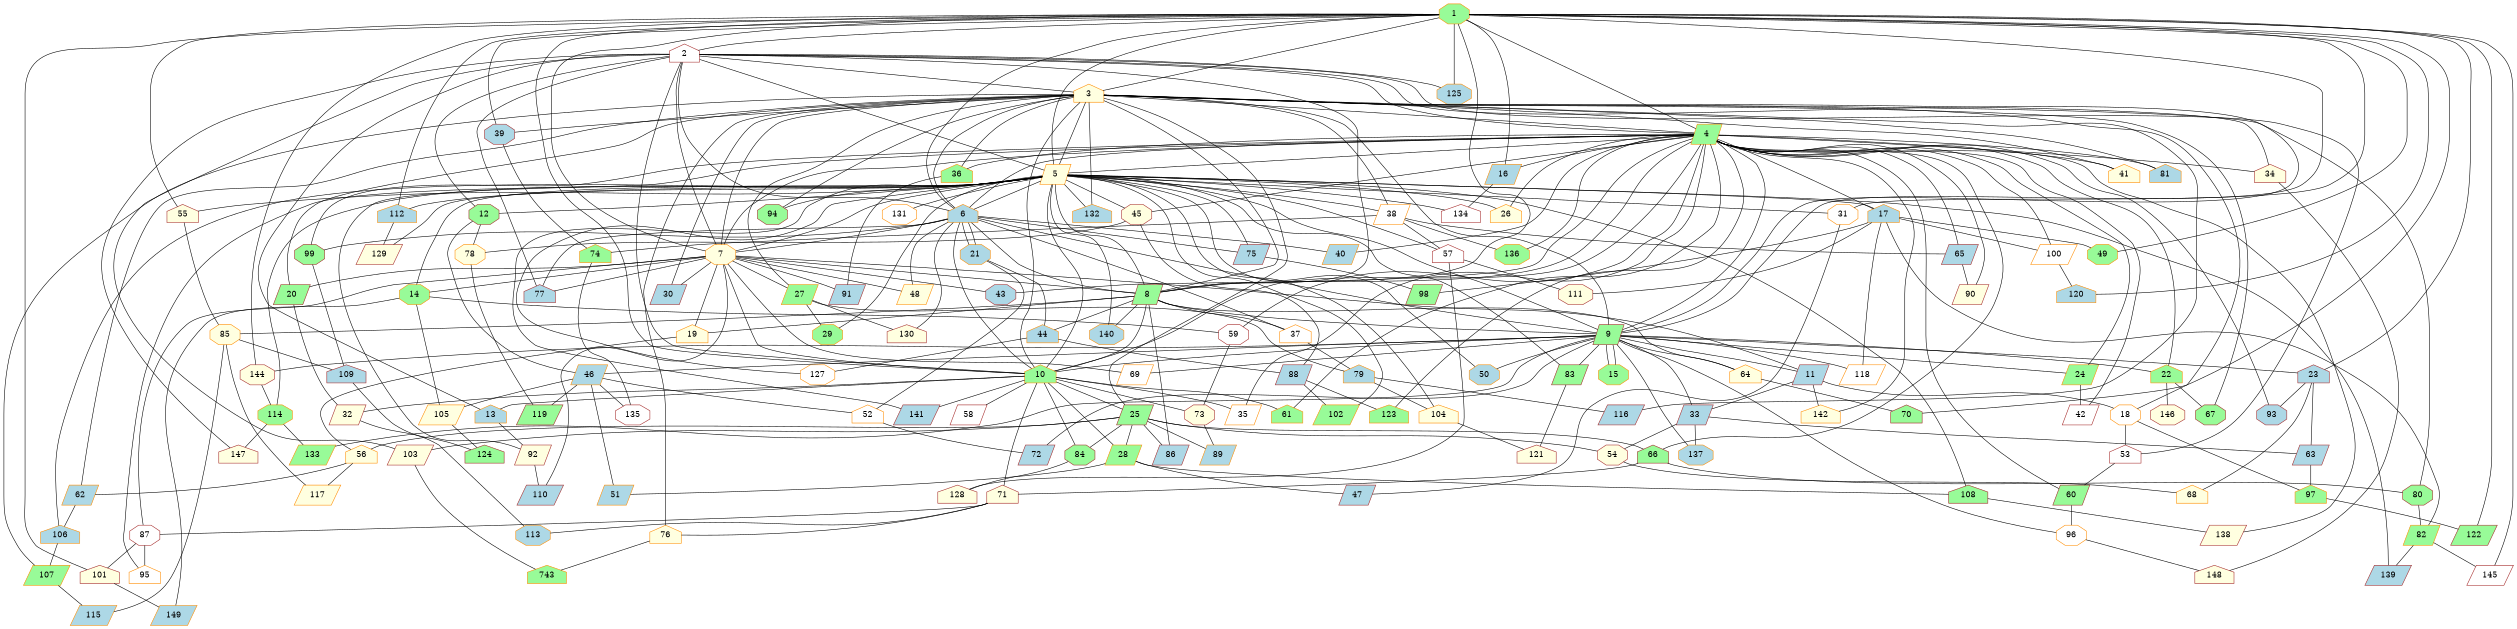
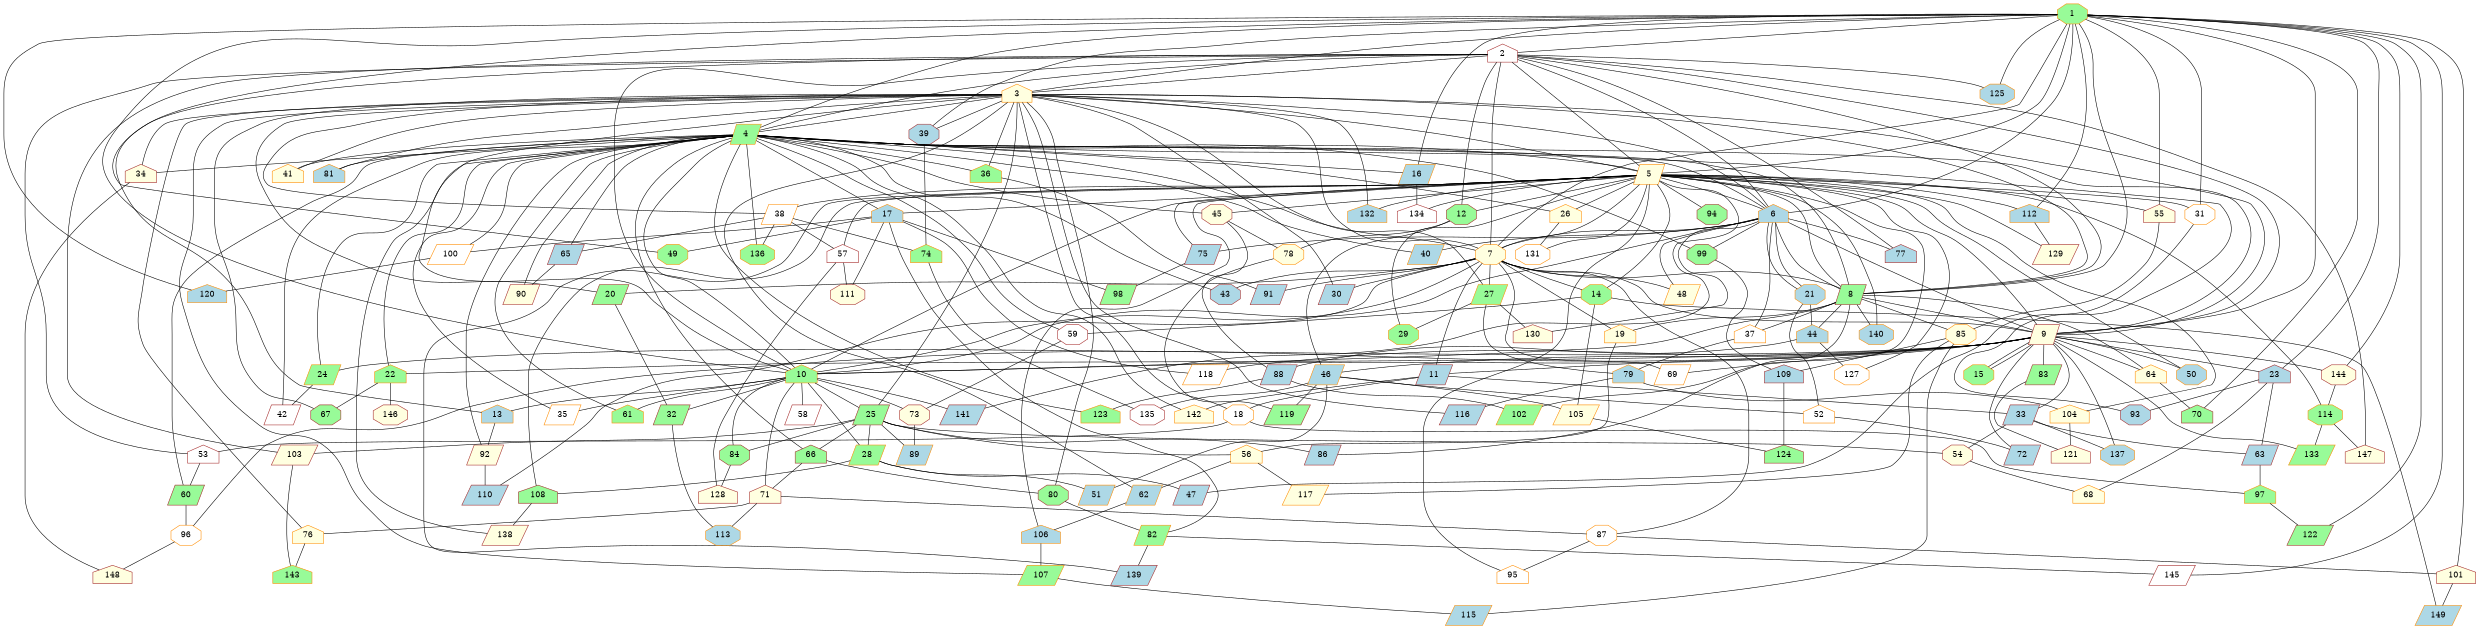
edge "3" -- "94": removed
edge "26" -- "131": added
edge "5" -- "83": removed
edge "7" -- "77": now "7" -- "9"
node "9": fillcolor palegreen -> lightyellow
node "32": fillcolor lightyellow -> palegreen
node "87": color brown -> darkorange
node "743": label "743" -> "143"
